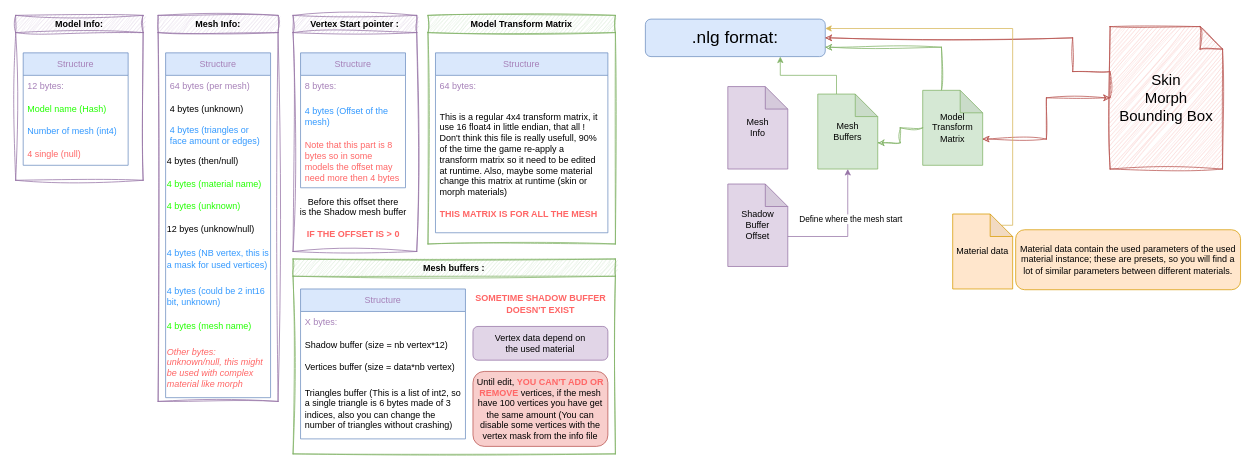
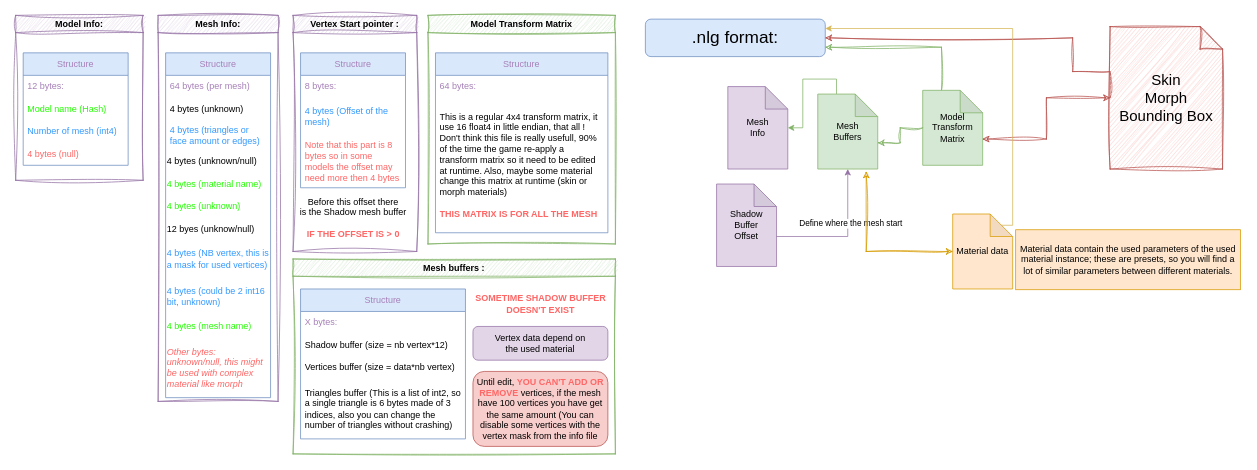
edge "Mesh Buffers" -> ".nlg format:": now "Mesh Buffers" -> "Mesh Info"
node "4 single (null)": label "4 single (null)" -> "4 bytes (null)"
node "4 bytes (then/null)": label "4 bytes (then/null)" -> "4 bytes (unknown/null)"
node "Shadow Buffer Offset": moved (758, 225) -> (747, 225)
edge "Mesh Buffers" -- "Material data": added
node "Material data contain the used parameters of the used material instance; these are presets, so you will find a lot of similar parameters between different materials.": shape rounded rectangle -> rectangle
